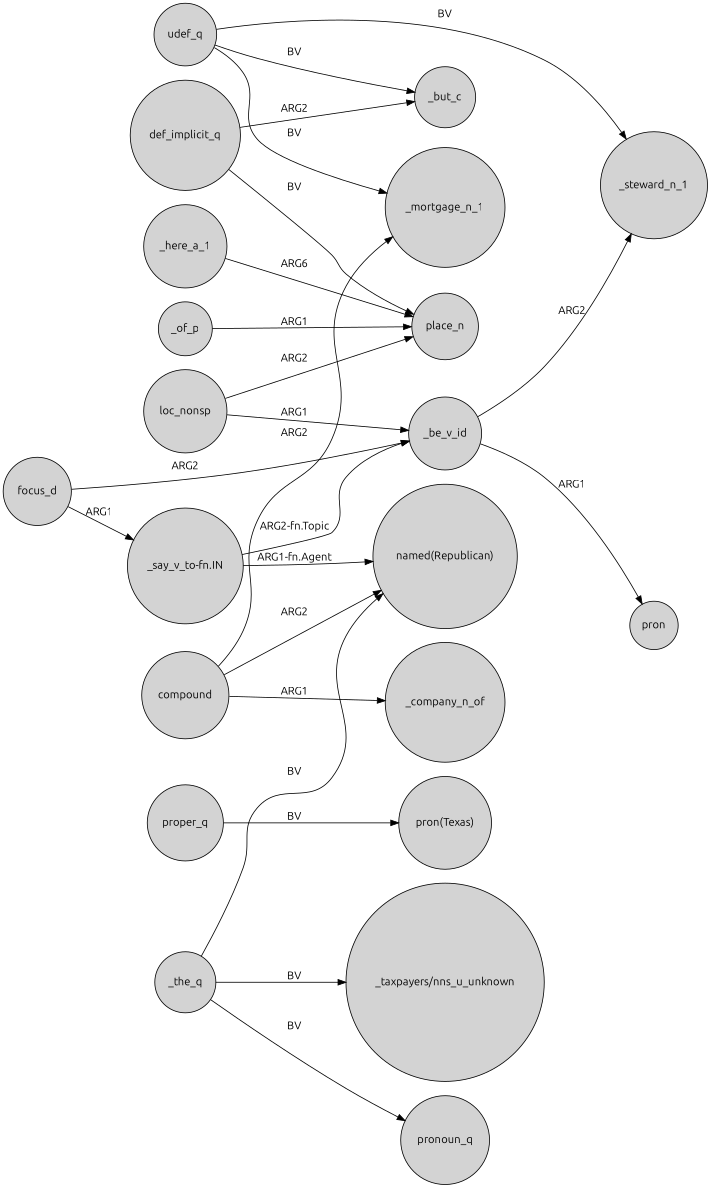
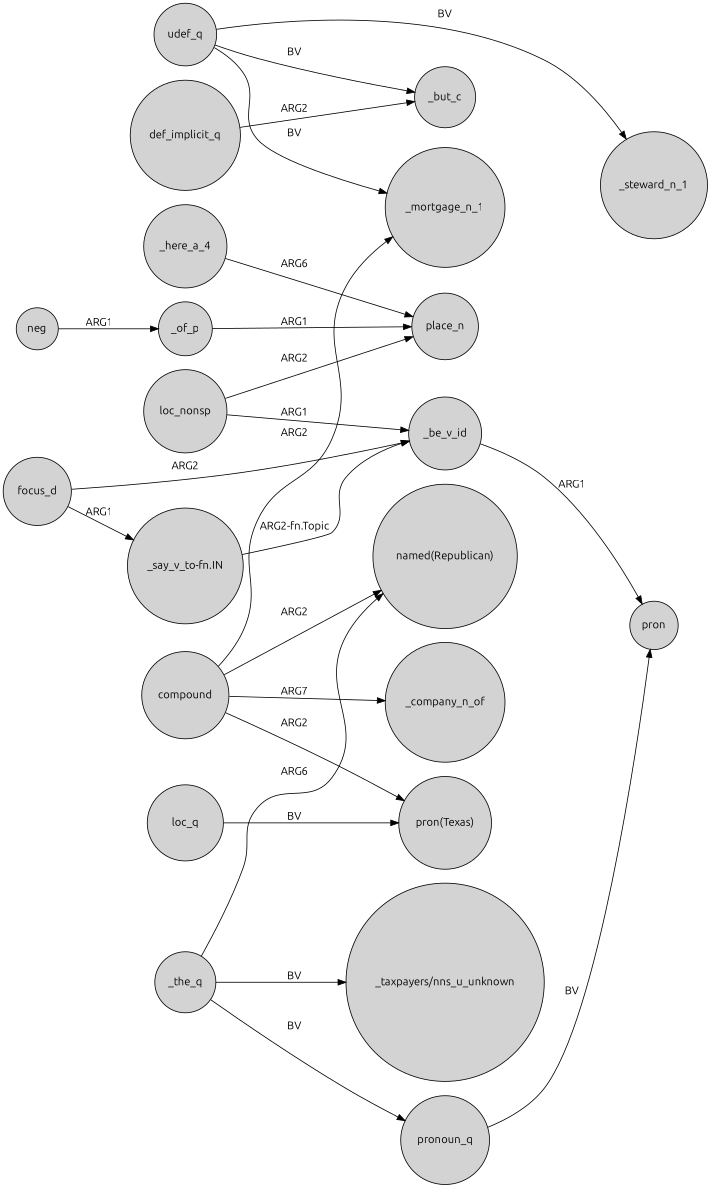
edge "def_implicit_q" -> "place_n": removed, label "BV"
node "_here_a_1": label "_here_a_1" -> "_here_a_4"
node "neg": added
edge "_be_v_id" -> "_steward_n_1": removed, label "ARG2"
edge "_say_v_to-fn.IN" -> "named(Republican)": removed, label "ARG1-fn.Agent"
edge "compound" -> "_company_n_of": label "ARG1" -> "ARG7"
edge "compound" -> "pron(Texas)": added, label "ARG2"
edge "_the_q" -> "named(Republican)": label "BV" -> "ARG6"
node "proper_q": label "proper_q" -> "loc_q"
edge "pronoun_q" -> "pron": added, label "BV"
